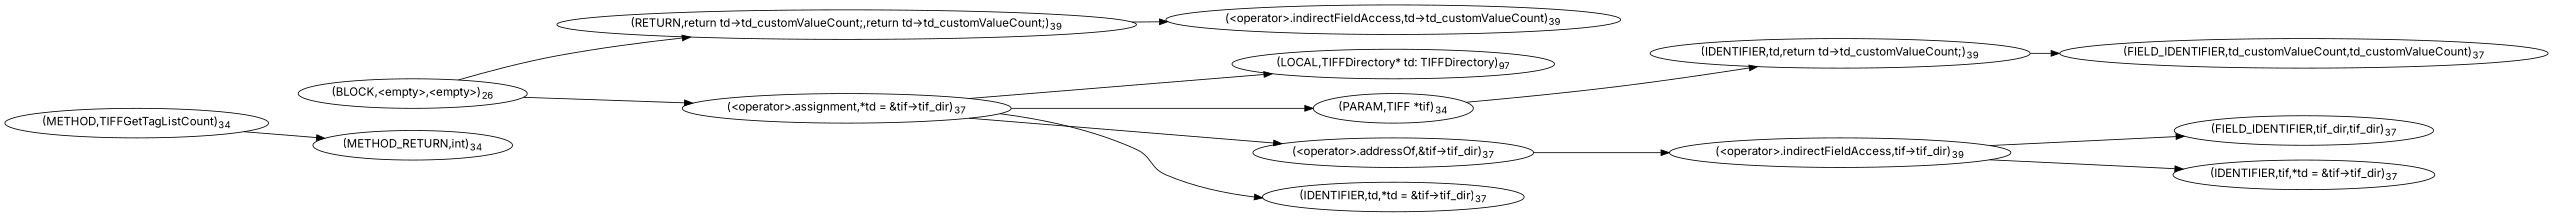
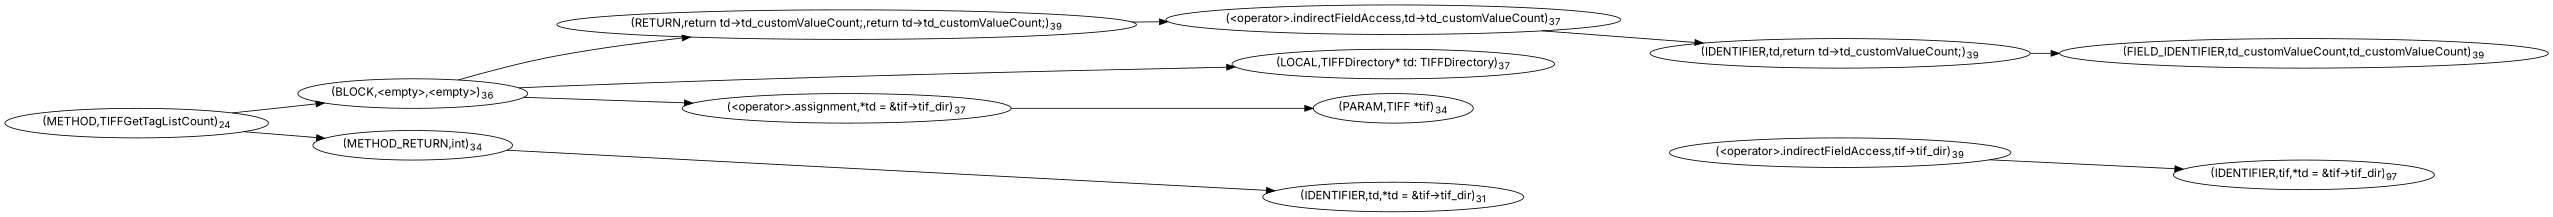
node "(<operator>.indirectFieldAccess,td->td_customValueCount)": text "39" -> "37"
node "(FIELD_IDENTIFIER,td_customValueCount,td_customValueCount)": text "37" -> "39"
node "(LOCAL,TIFFDirectory* td: TIFFDirectory)": text "97" -> "37"
edge "(<operator>.assignment,*td = &tif->tif_dir)" -> "(LOCAL,TIFFDirectory* td: TIFFDirectory)": now "(BLOCK,<empty>,<empty>)" -> "(LOCAL,TIFFDirectory* td: TIFFDirectory)"
edge "(PARAM,TIFF *tif)" -> "(IDENTIFIER,td,return td->td_customValueCount;)": now "(<operator>.indirectFieldAccess,td->td_customValueCount)" -> "(IDENTIFIER,td,return td->td_customValueCount;)"
node "(BLOCK,<empty>,<empty>)": text "26" -> "36"
edge "(METHOD,TIFFGetTagListCount)" -> "(BLOCK,<empty>,<empty>)": added
node "(METHOD,TIFFGetTagListCount)": text "34" -> "24"
node "(FIELD_IDENTIFIER,tif_dir,tif_dir)": removed
edge "(<operator>.assignment,*td = &tif->tif_dir)" -> "(IDENTIFIER,td,*td = &tif->tif_dir)": now "(METHOD_RETURN,int)" -> "(IDENTIFIER,td,*td = &tif->tif_dir)"
node "(<operator>.addressOf,&tif->tif_dir)": removed
node "(IDENTIFIER,tif,*td = &tif->tif_dir)": text "37" -> "97"
node "(IDENTIFIER,td,*td = &tif->tif_dir)": text "37" -> "31"
